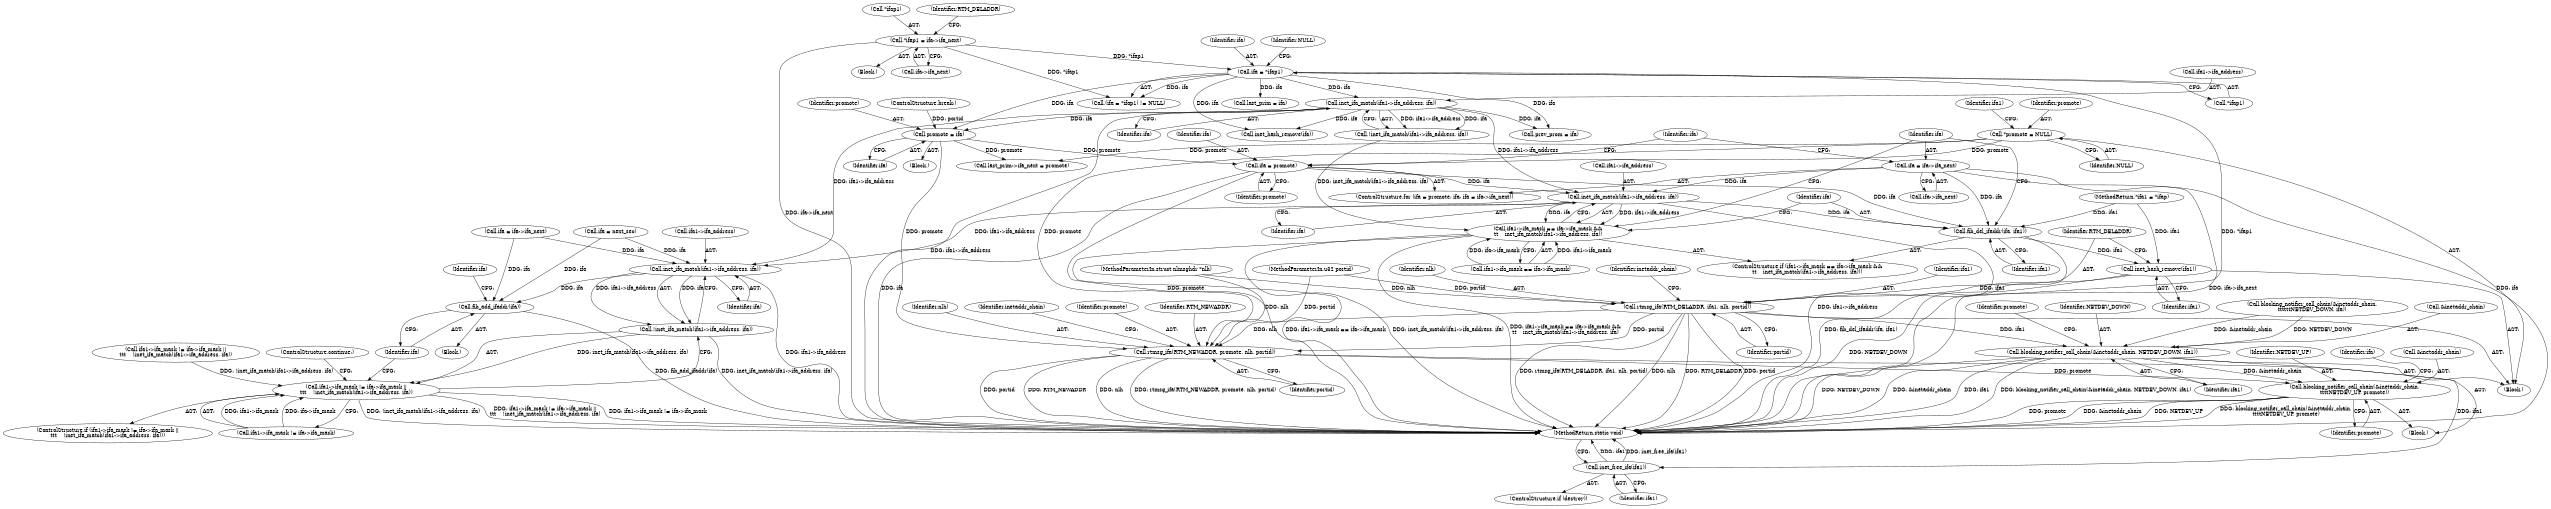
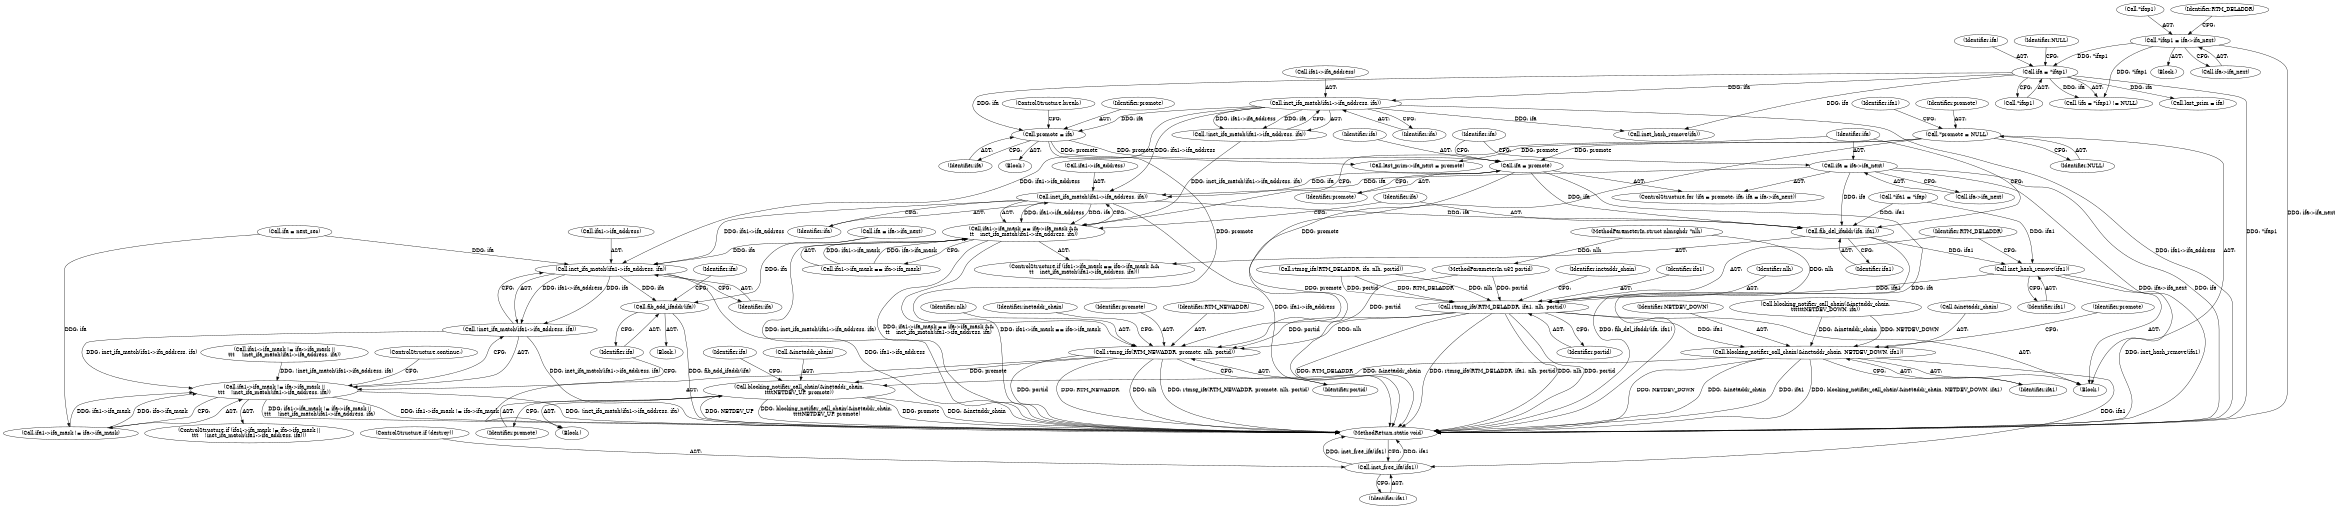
edge "(ControlStructure,break;)" -> "(Call,promote = ifa)": label "DDG: portid" -> "CFG: "
node "(Call,prev_prom = ifa)": removed
node "(MethodReturn,*ifa1 = *ifap)": label "(MethodReturn,*ifa1 = *ifap)" -> "(Call,*ifa1 = *ifap)"
edge "(Call,ifa = next_sec)" -> "(Call,fib_add_ifaddr(ifa))": now "(Call,ifa = next_sec)" -> "(Call,ifa1->ifa_mask != ifa->ifa_mask)"
node "(Call,rtmsg_ifa(RTM_DELADDR, ifa, nlh, portid))": added
edge "(MethodParameterIn,struct nlmsghdr *nlh)" -> "(Call,rtmsg_ifa(RTM_NEWADDR, promote, nlh, portid))": now "(MethodParameterIn,struct nlmsghdr *nlh)" -> "(MethodParameterIn,u32 portid)"
edge "(Call,inet_hash_remove(ifa1))" -> "(MethodReturn,static void)": label "DDG: NETDEV_DOWN" -> "DDG: inet_hash_remove(ifa1)"
node "(Identifier,NETDEV_UP)": removed
edge "(Call,inet_free_ifa(ifa1))" -> "(ControlStructure,if (destroy))": reversed
